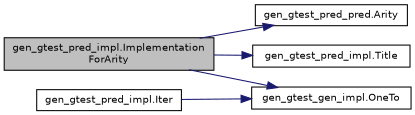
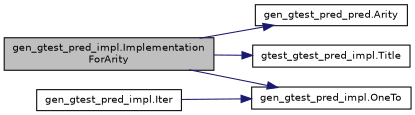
node "gen_gtest_pred_impl.Title": label "gen_gtest_pred_impl.Title" -> "gtest_gtest_pred_impl.Title"
node "gen_gtest_gen_impl.OneTo": label "gen_gtest_gen_impl.OneTo" -> "gen_gtest_pred_impl.OneTo"
